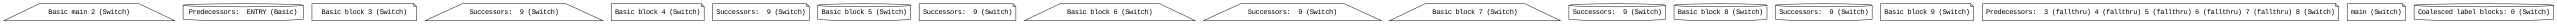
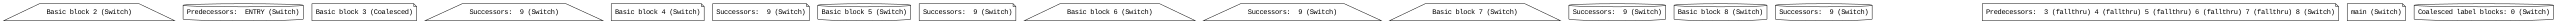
node "Basic main 2 (Switch)": label "Basic main 2 (Switch)" -> "Basic block 2 (Switch)"
node "Predecessors:  ENTRY (Basic)": label "Predecessors:  ENTRY (Basic)" -> "Predecessors:  ENTRY (Switch)"
node "Basic block 3 (Switch)": label "Basic block 3 (Switch)" -> "Basic block 3 (Coalesced)"
node "Basic block 9 (Switch)": removed
